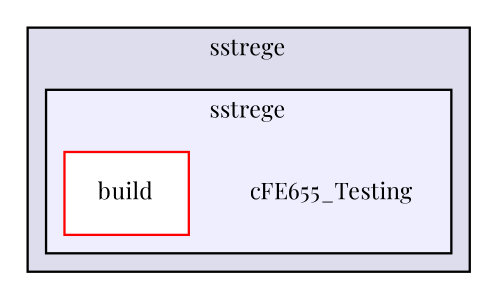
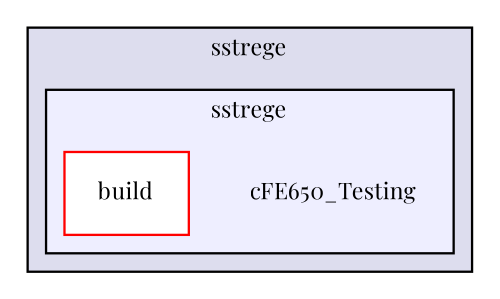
node "cFE655_Testing": label "cFE655_Testing" -> "cFE650_Testing"
